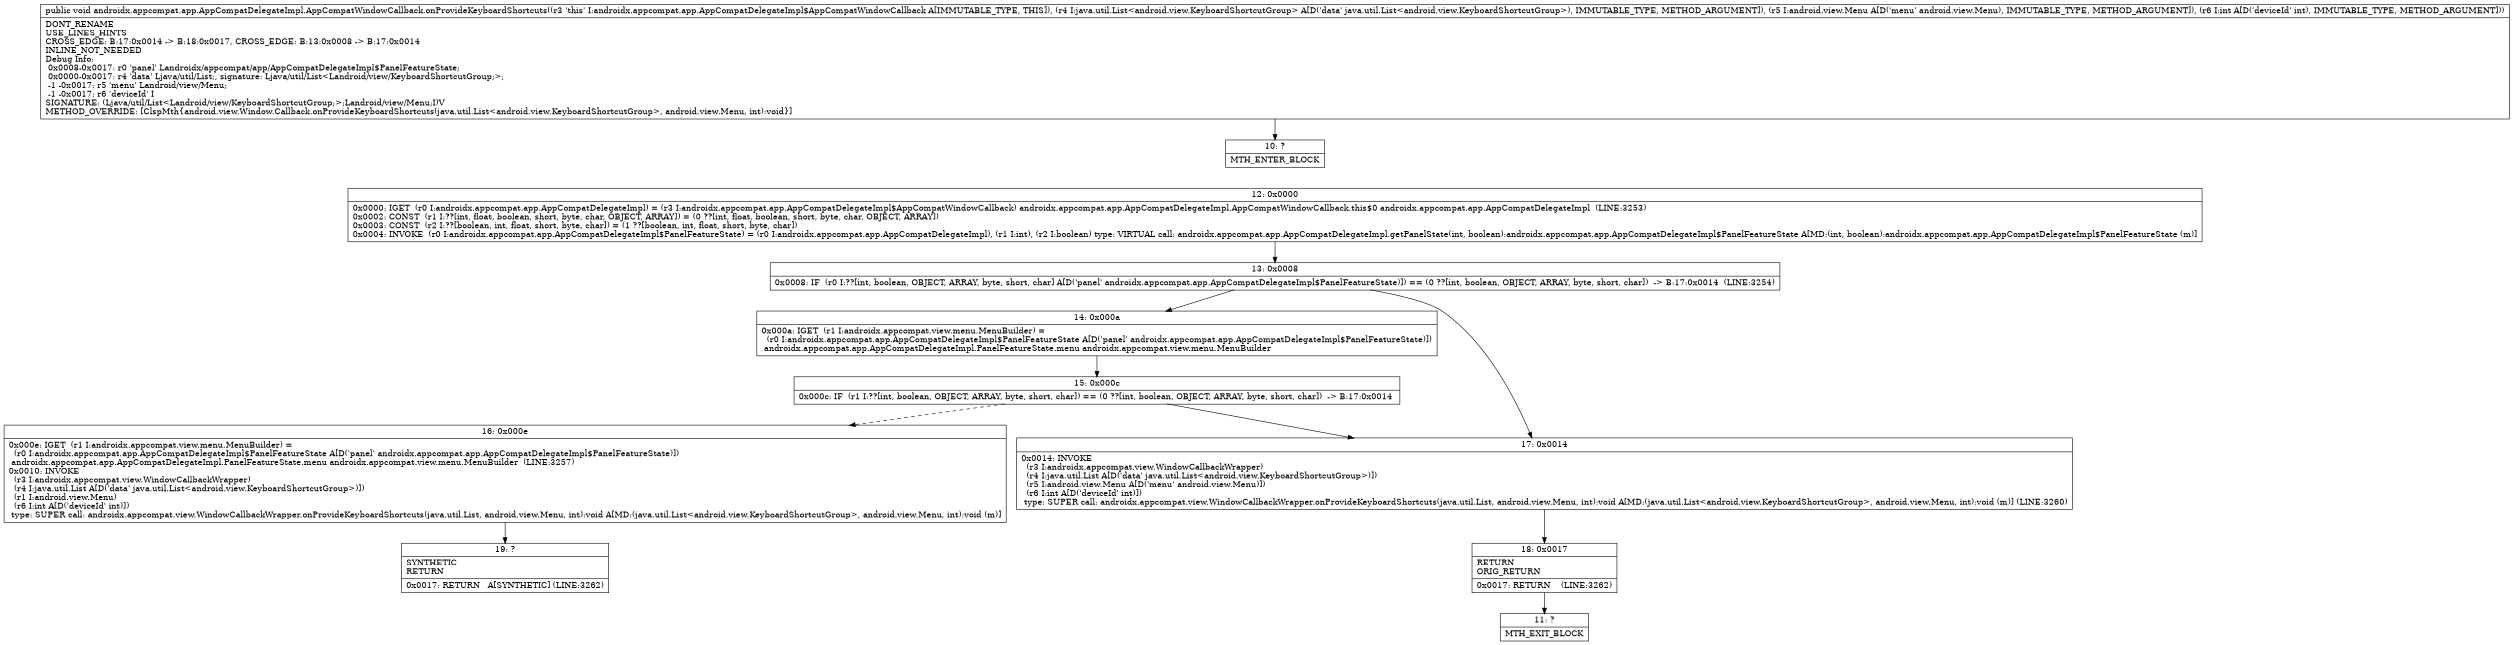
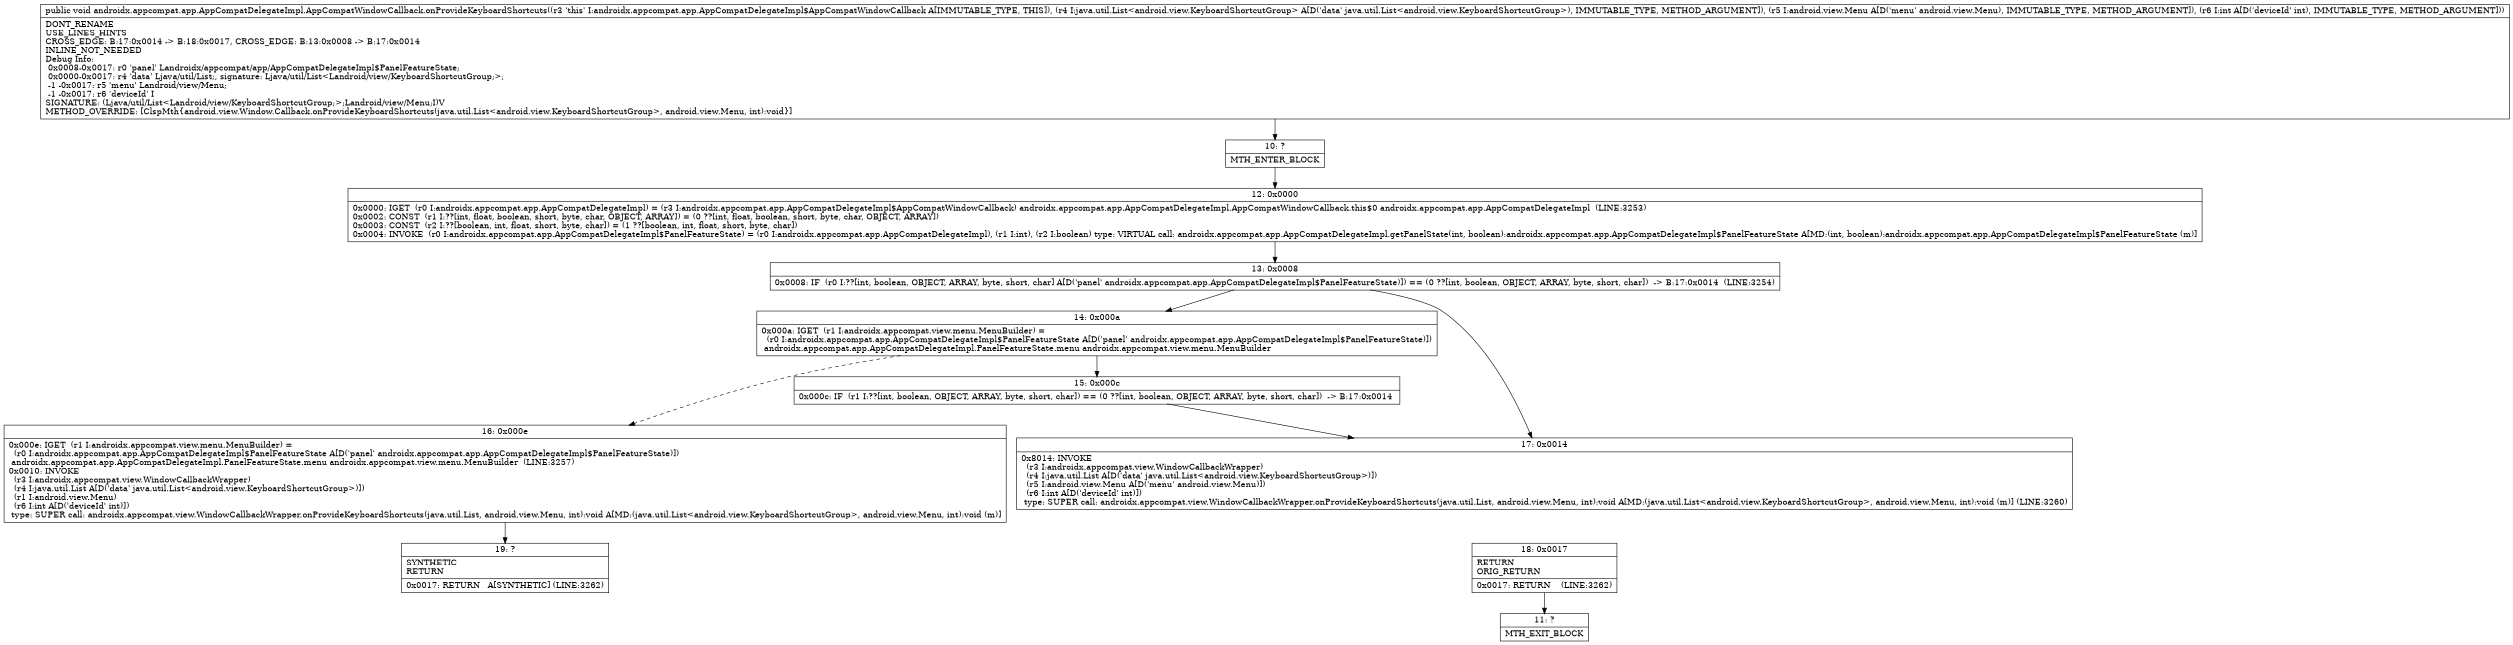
edge "10: ?" -> "12: 0x0000": added
edge "15: 0x000c" -> "16: 0x000e": now "14: 0x000a" -> "16: 0x000e"
node "17: 0x0014": text "0x0014: INVOKE" -> "0x8014: INVOKE"
edge "17: 0x0014" -> "18: 0x0017": removed
